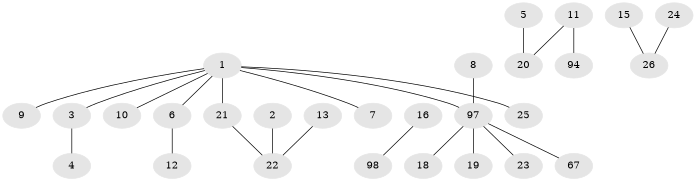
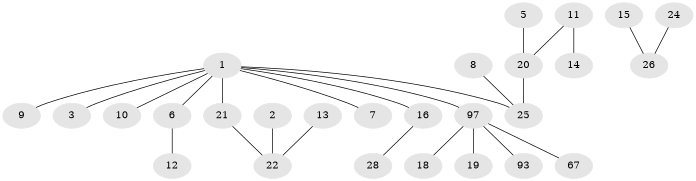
node "94": label "94" -> "14"
edge "1" -- "16": added
edge "8" -- "97": now "8" -- "25"
edge "20" -- "25": added
node "4": removed
node "98": label "98" -> "28"
node "23": label "23" -> "93"
